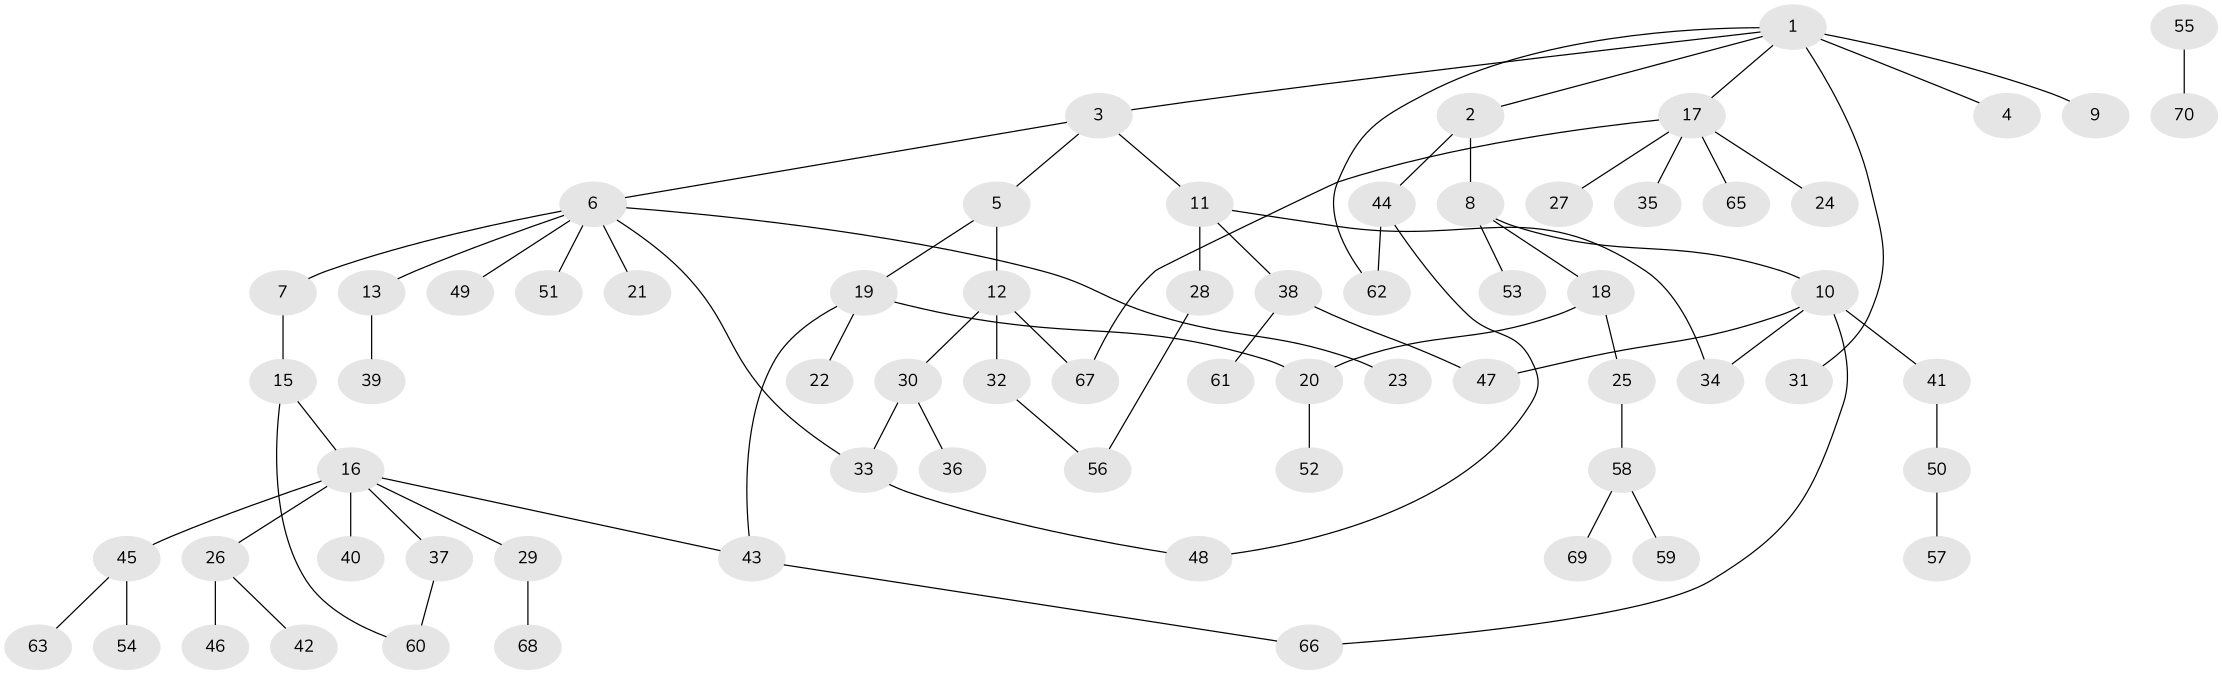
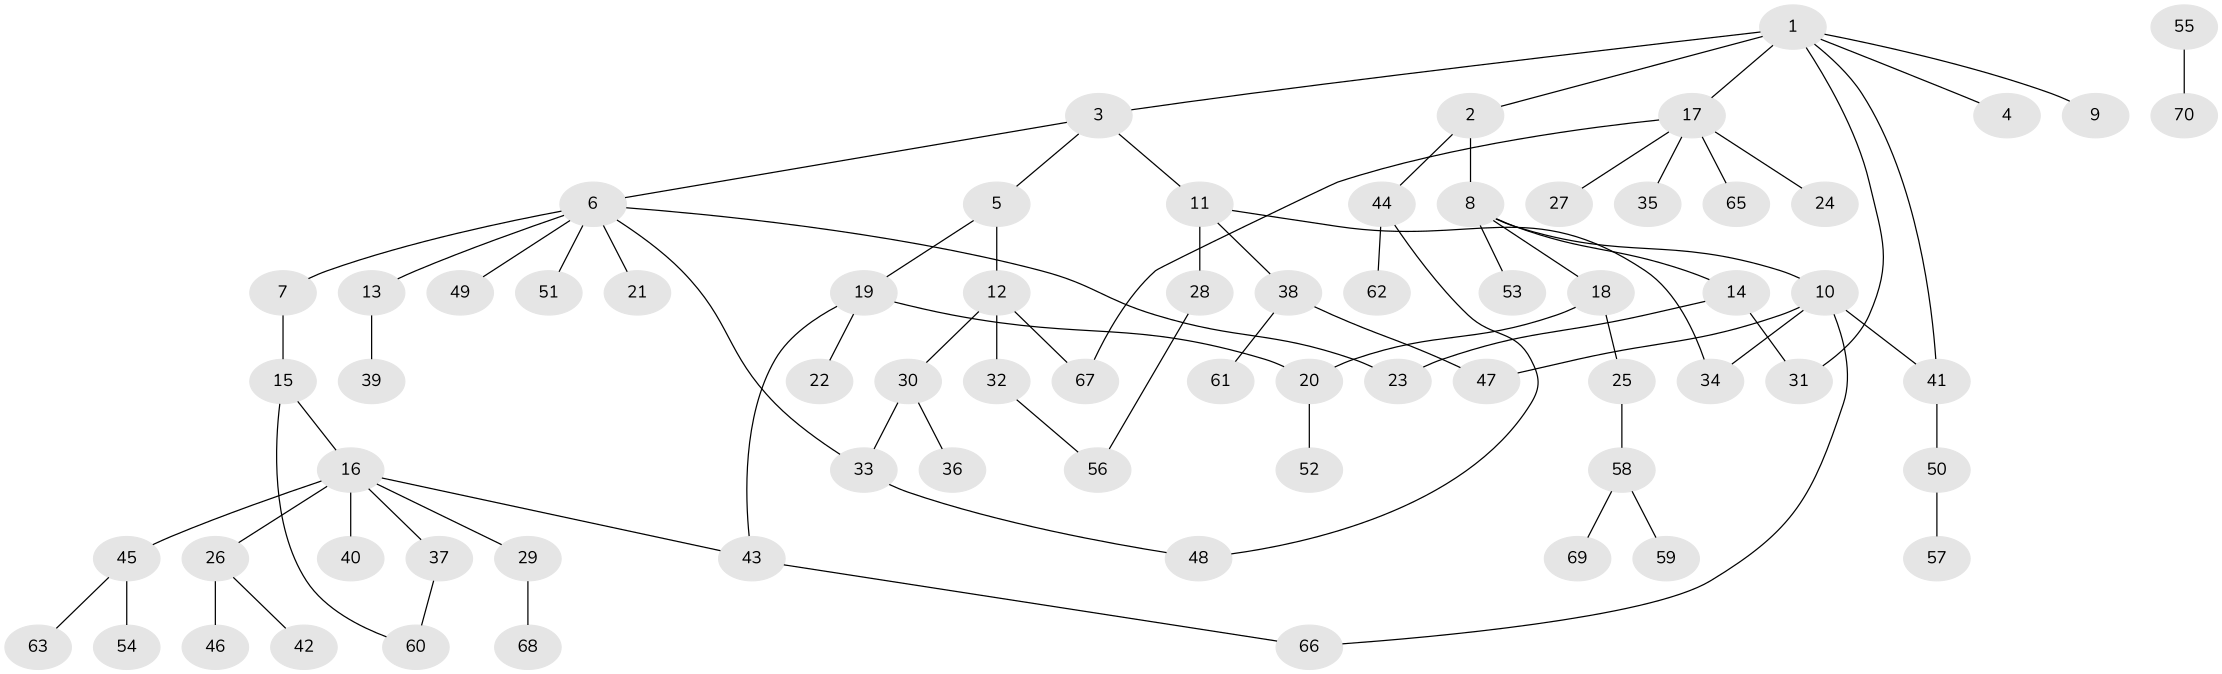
edge "1" -- "62": now "1" -- "41"
node "14": added
